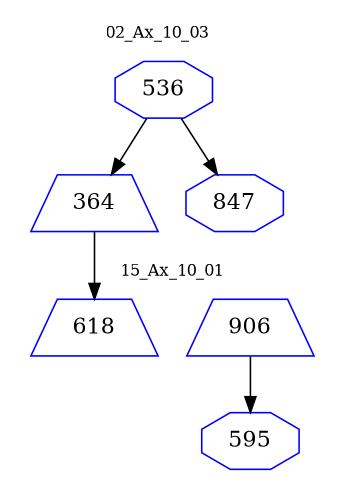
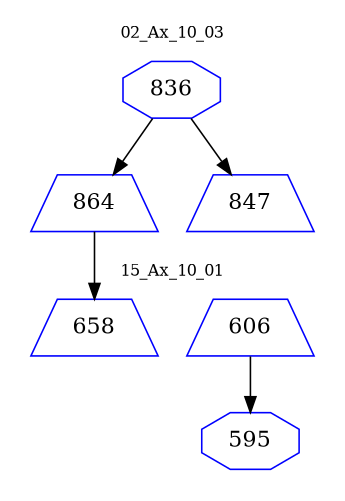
node "536": label "536" -> "836"
node "364": label "364" -> "864"
node "847": shape octagon -> trapezium
node "618": label "618" -> "658"
node "906": label "906" -> "606"
